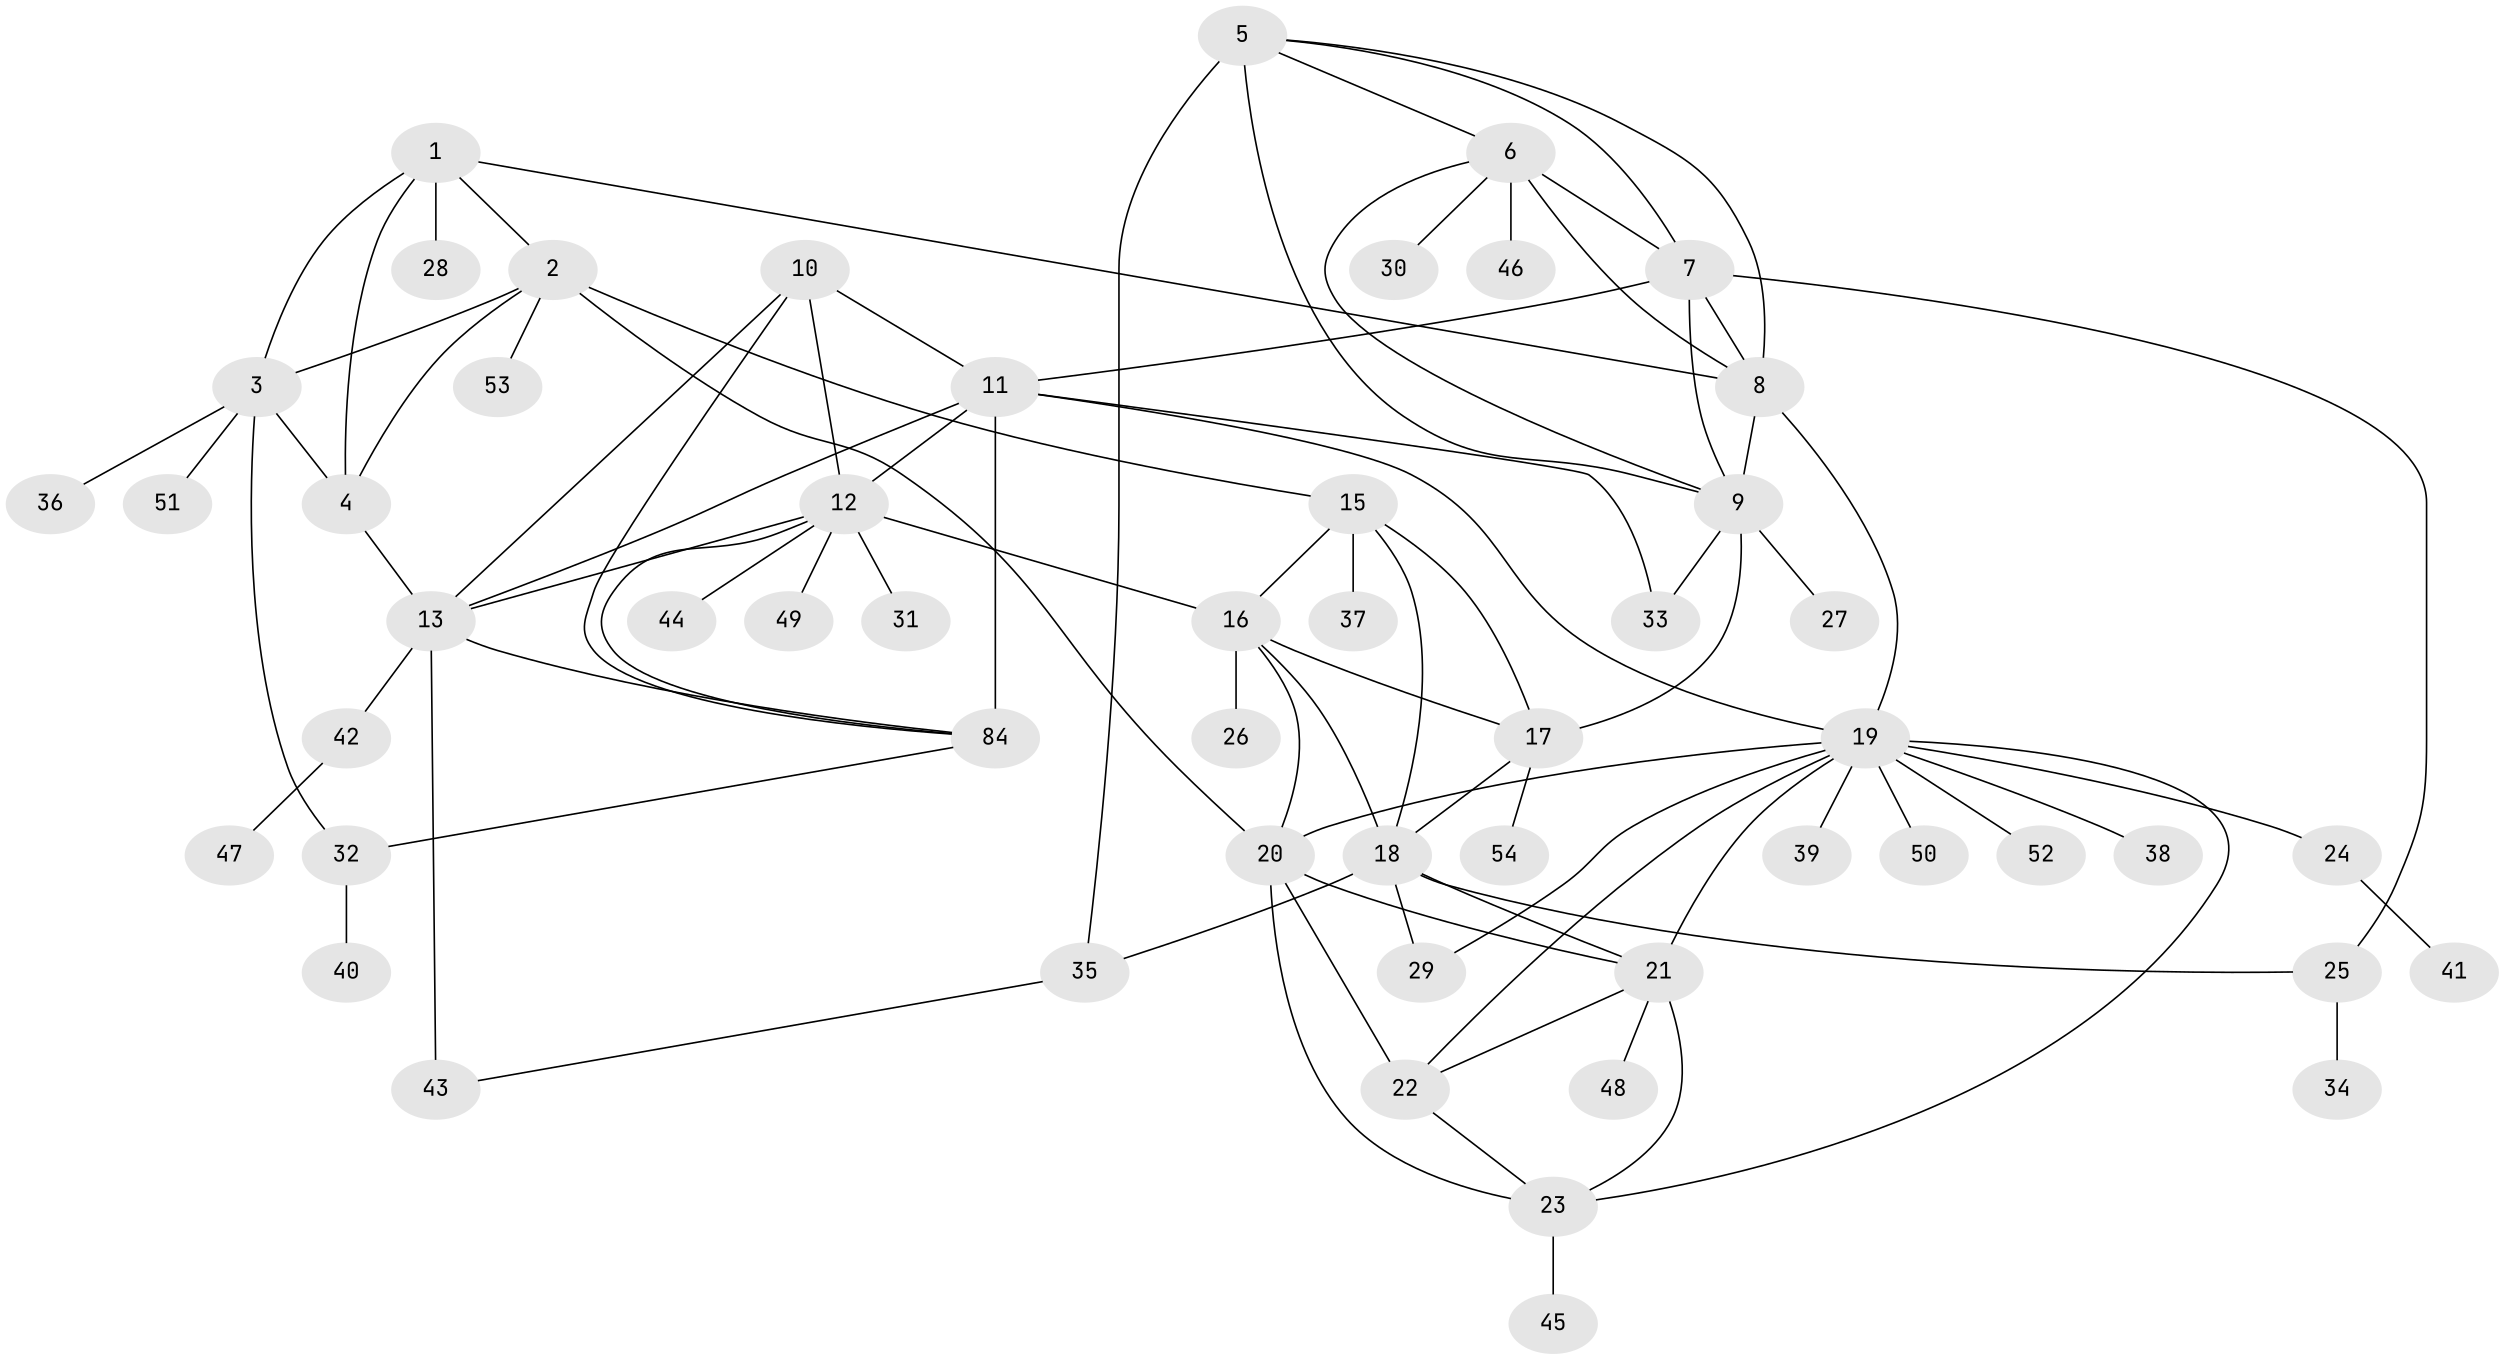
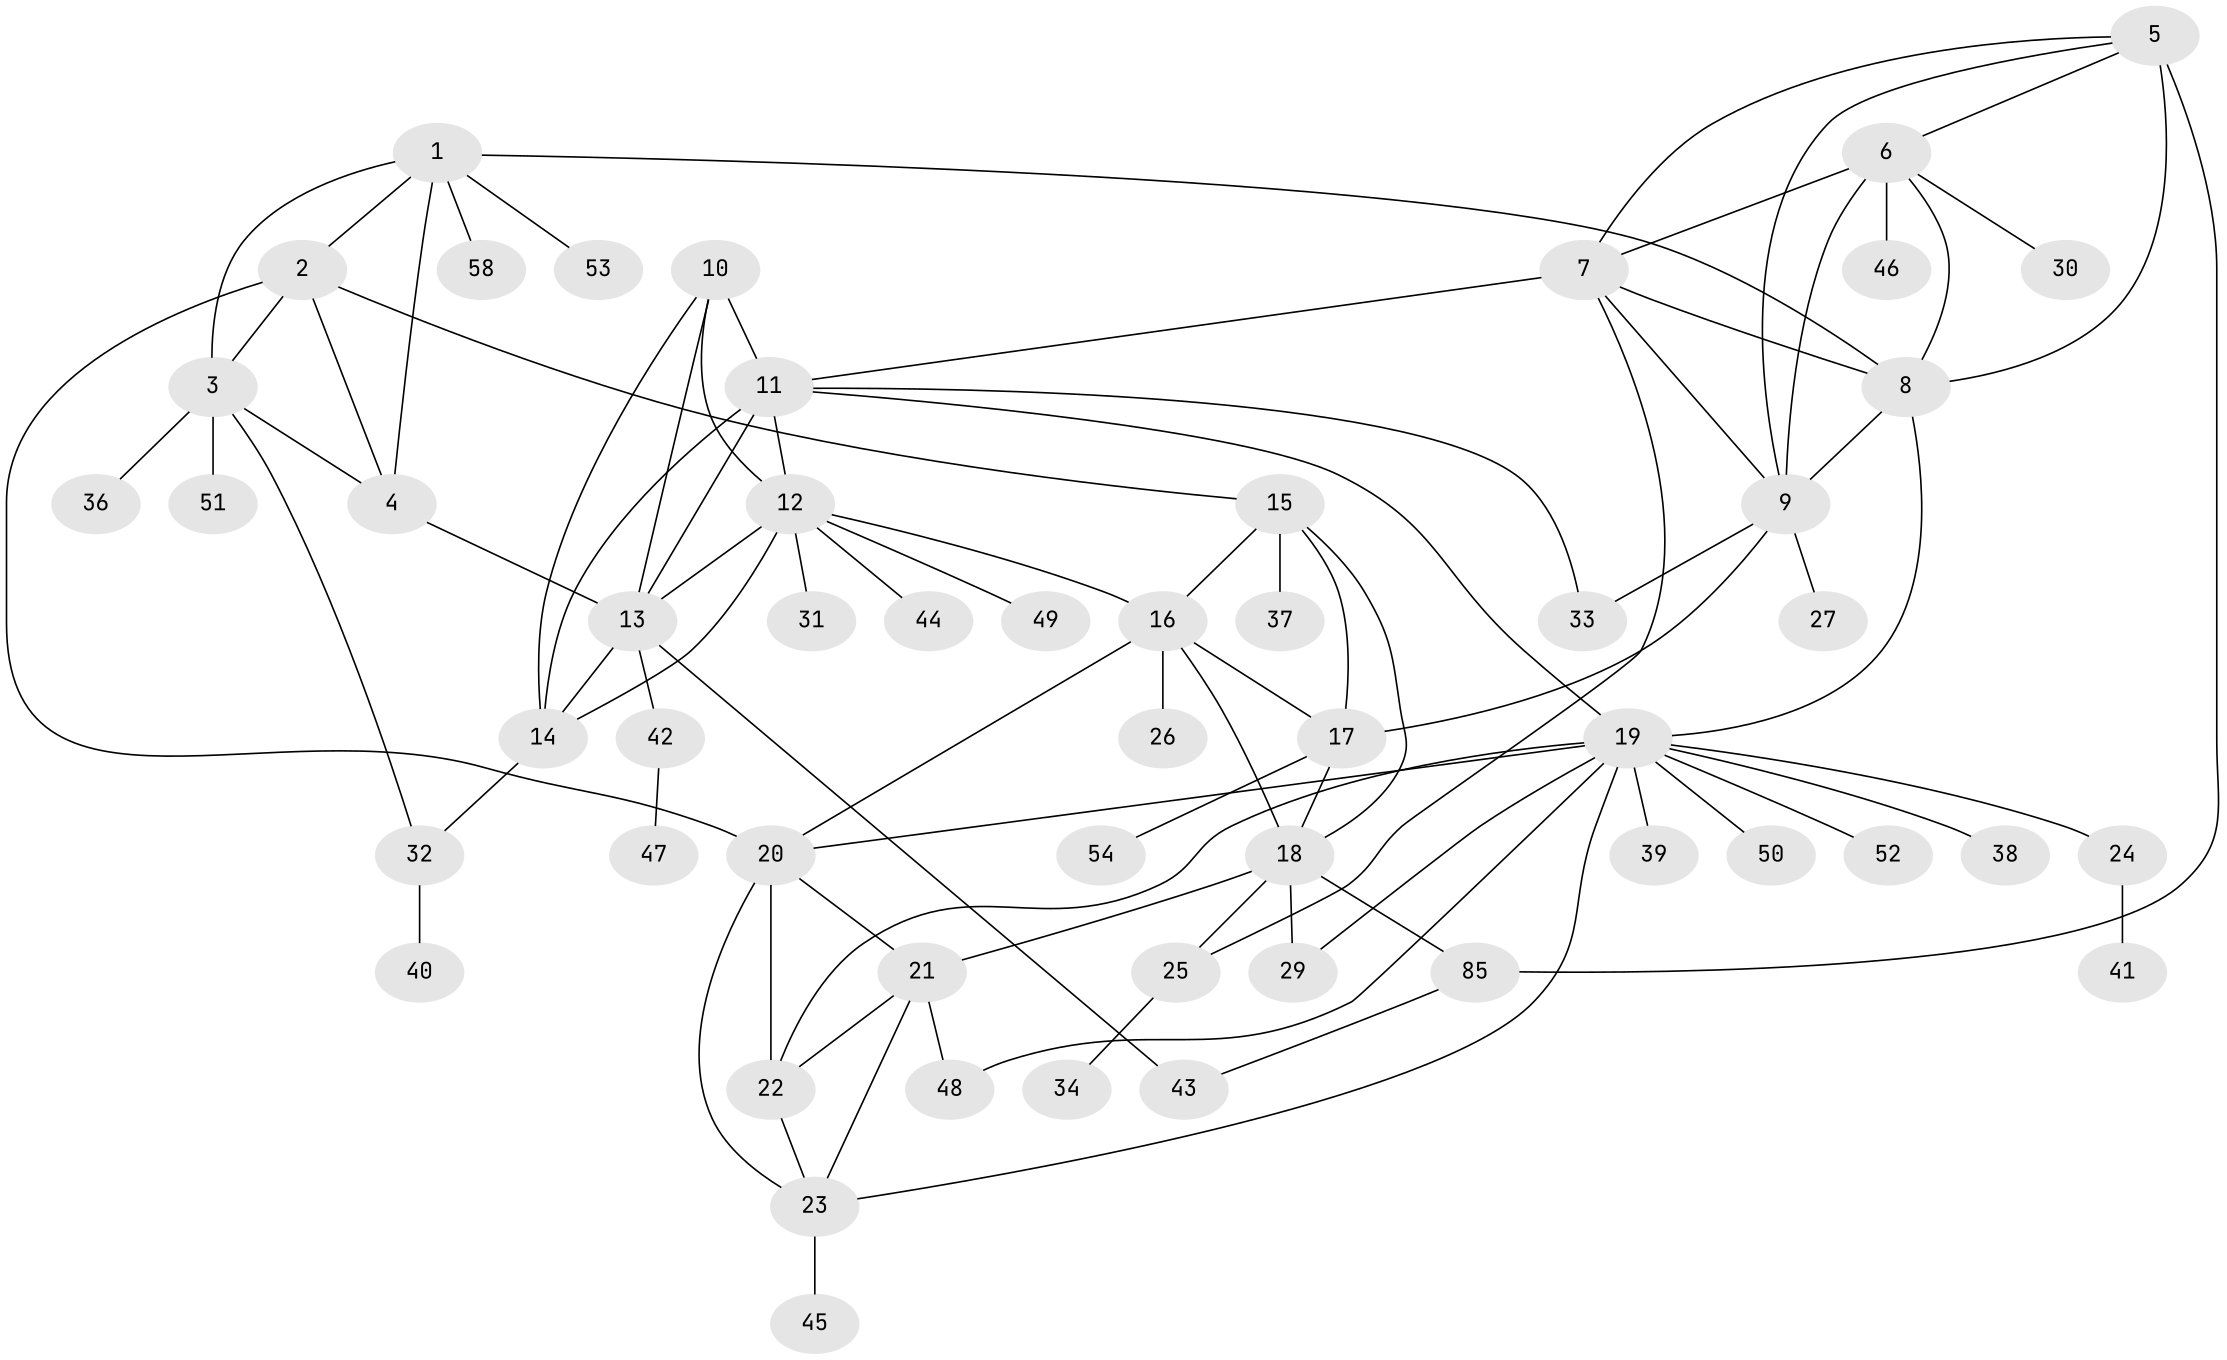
node "28": label "28" -> "58"
edge "2" -- "53": now "1" -- "53"
node "84": label "84" -> "14"
edge "19" -- "21": now "19" -- "48"
node "35": label "35" -> "85"
